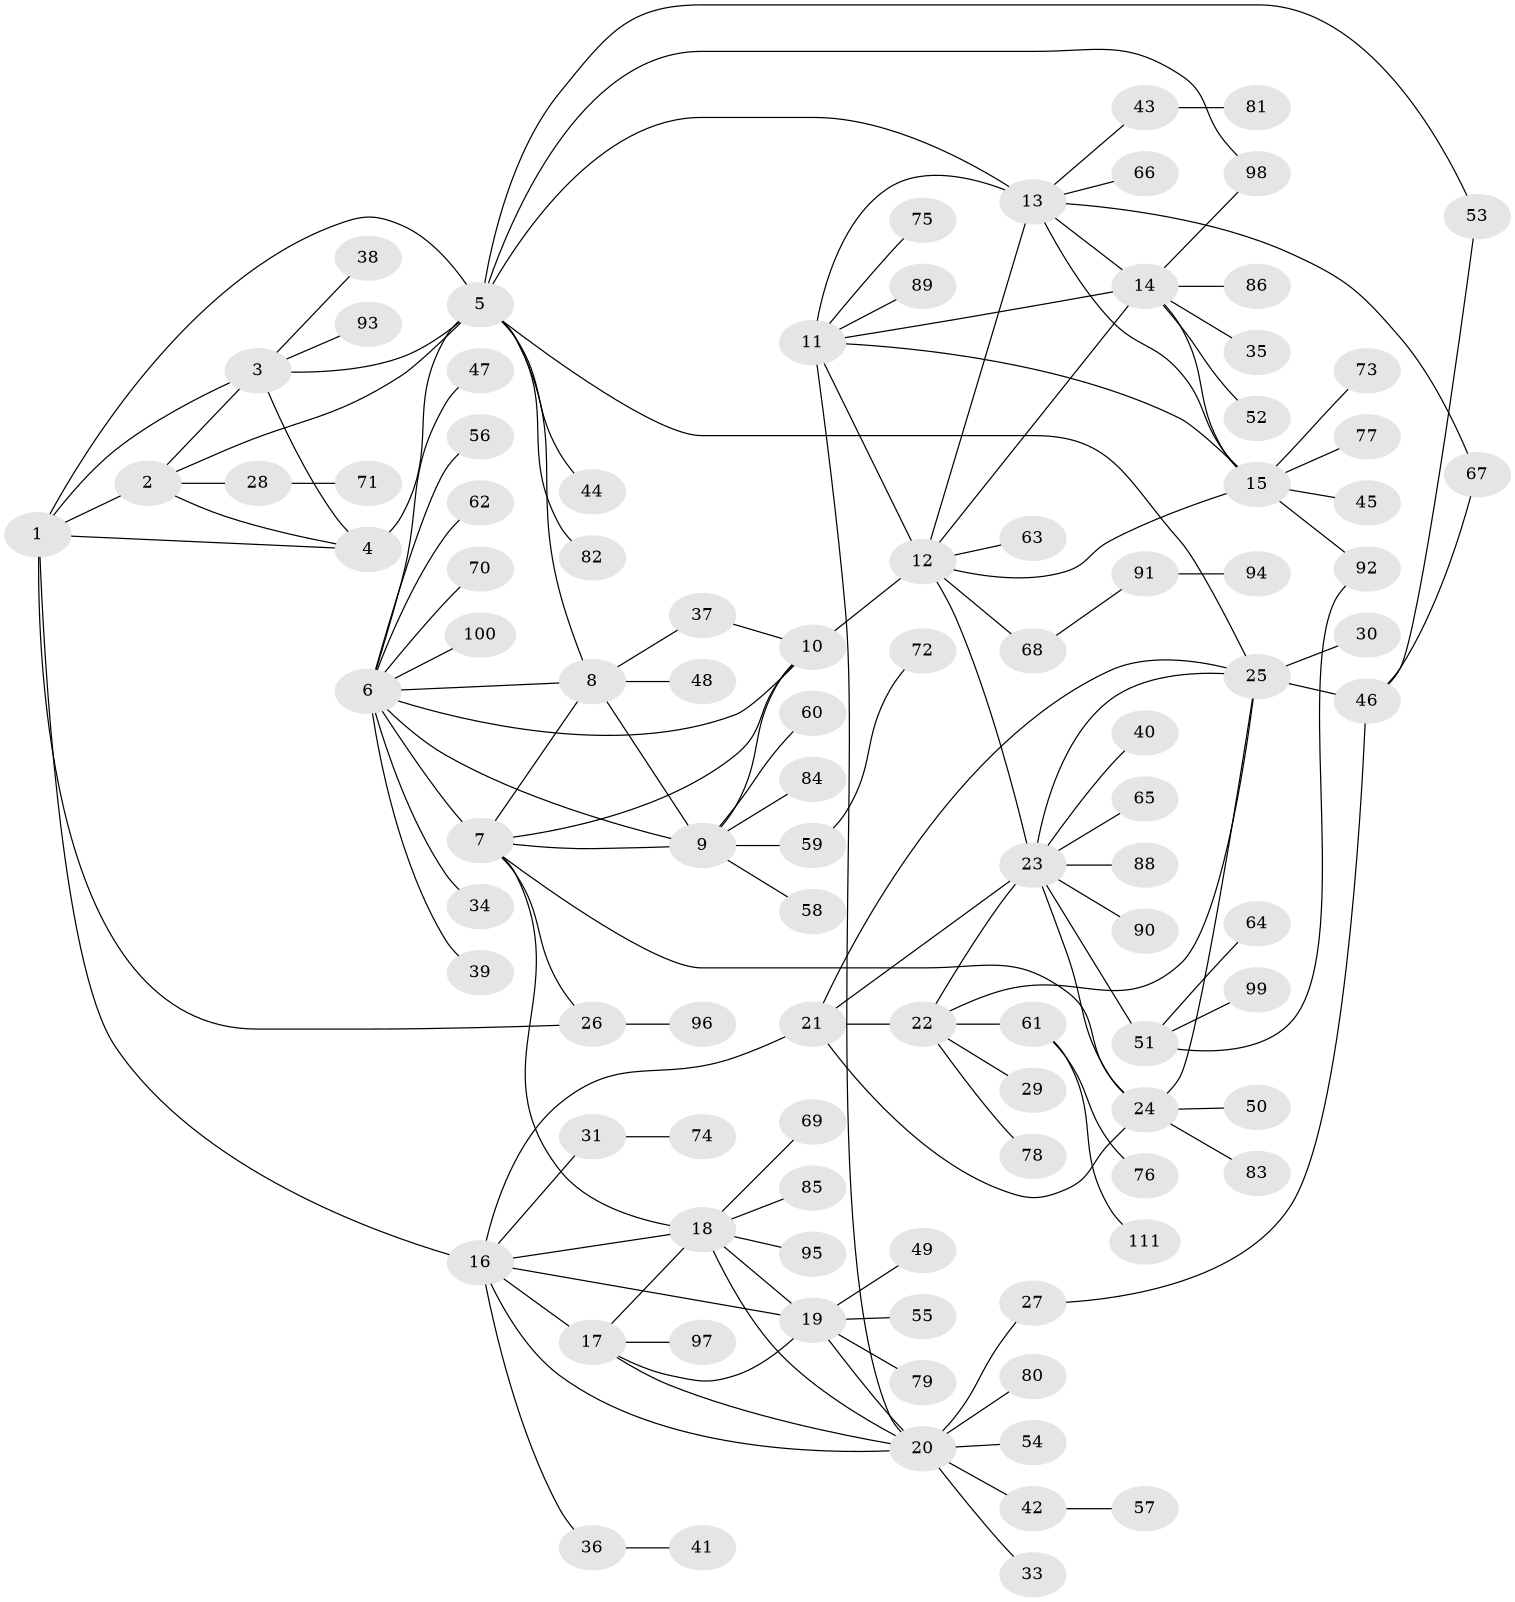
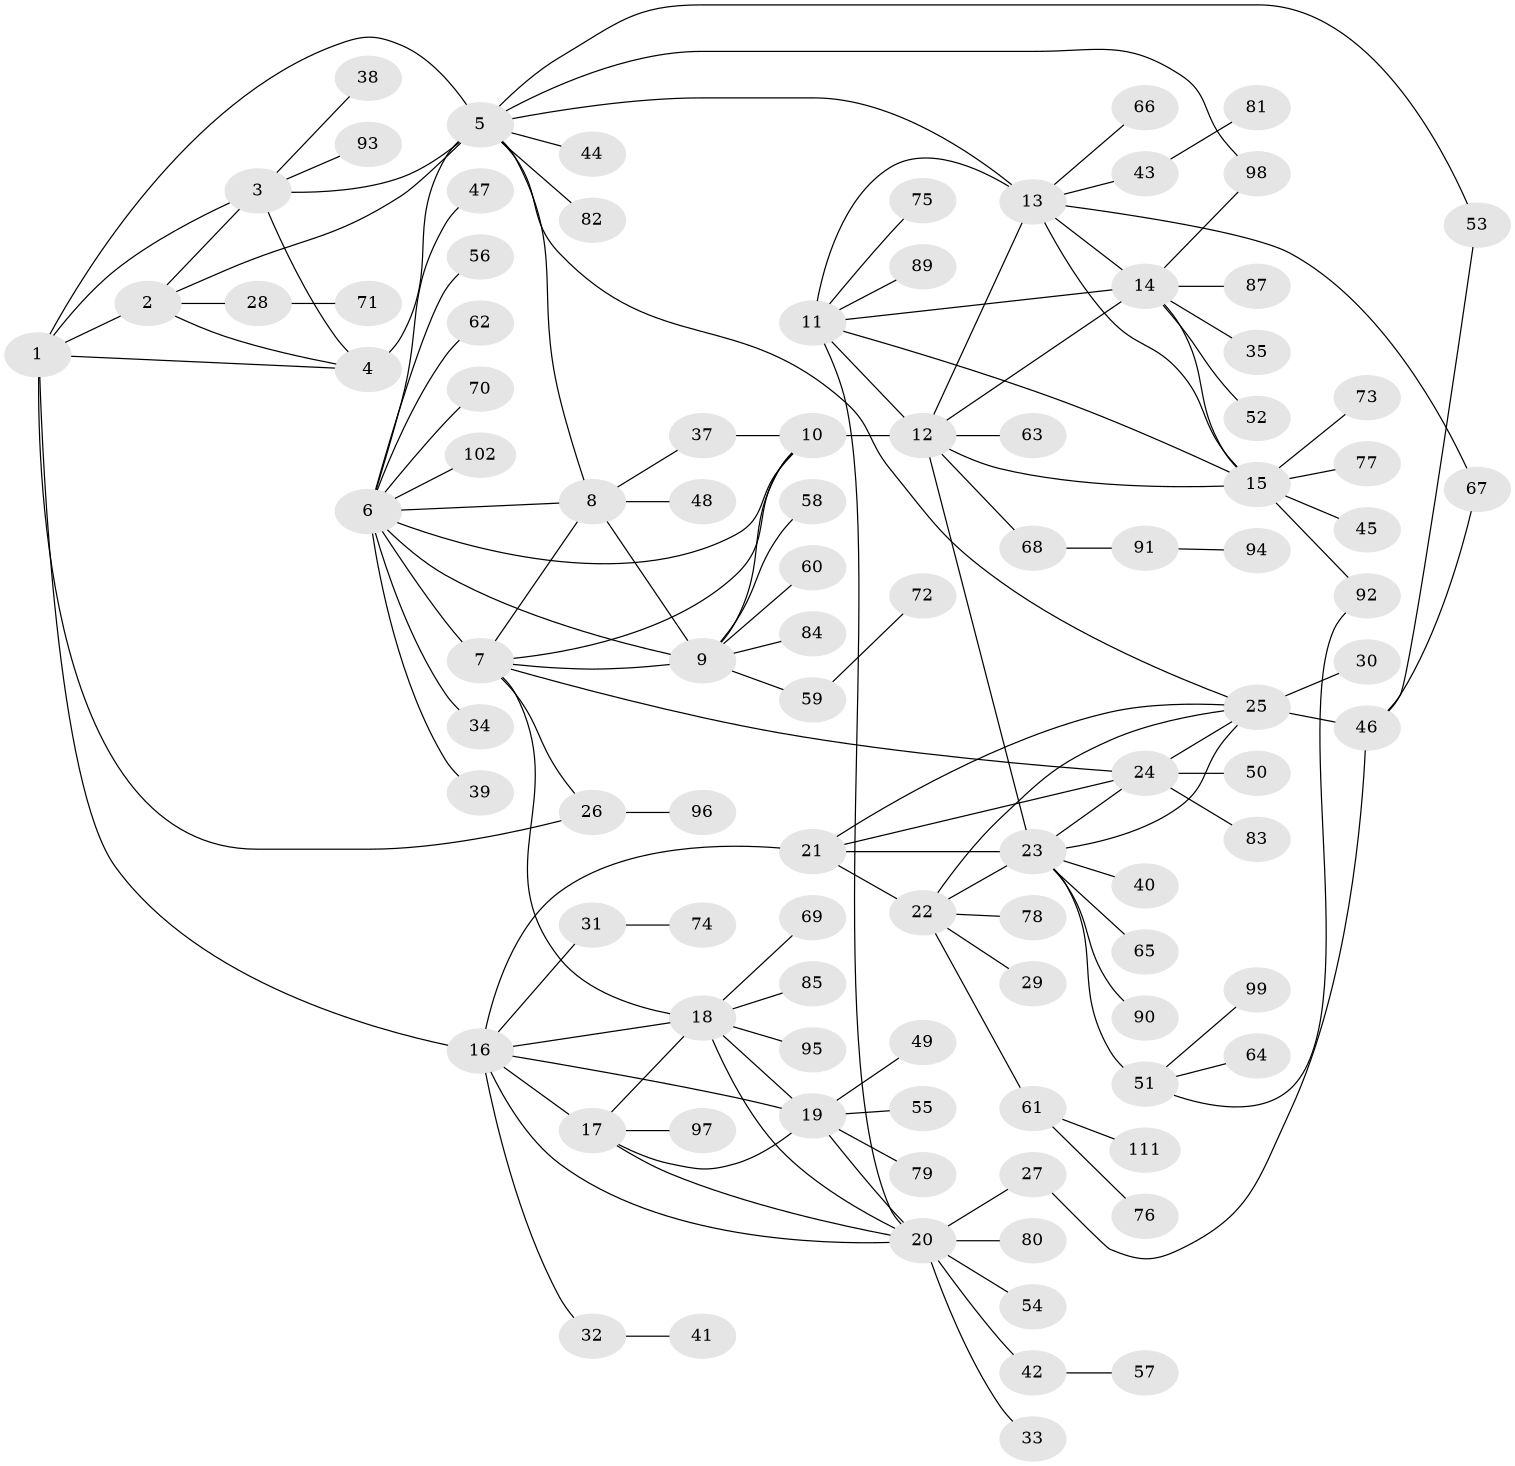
node "86": label "86" -> "87"
node "100": label "100" -> "102"
node "88": removed
node "36": label "36" -> "32"
